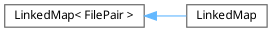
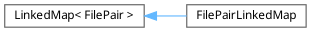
node "LinkedMap": label "LinkedMap" -> "FilePairLinkedMap"
